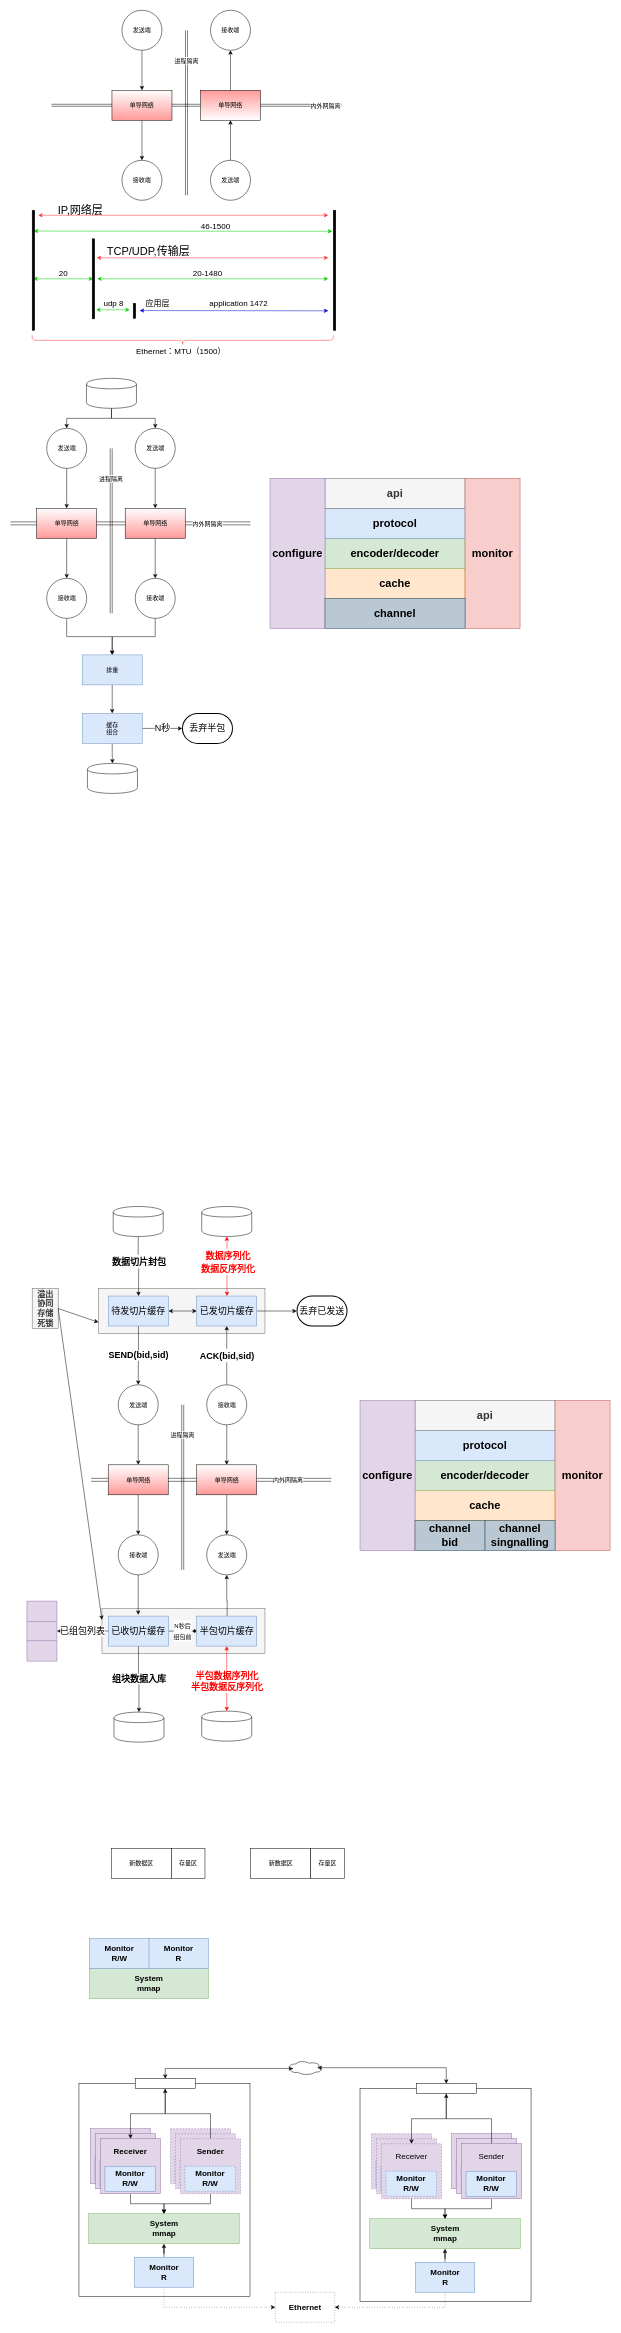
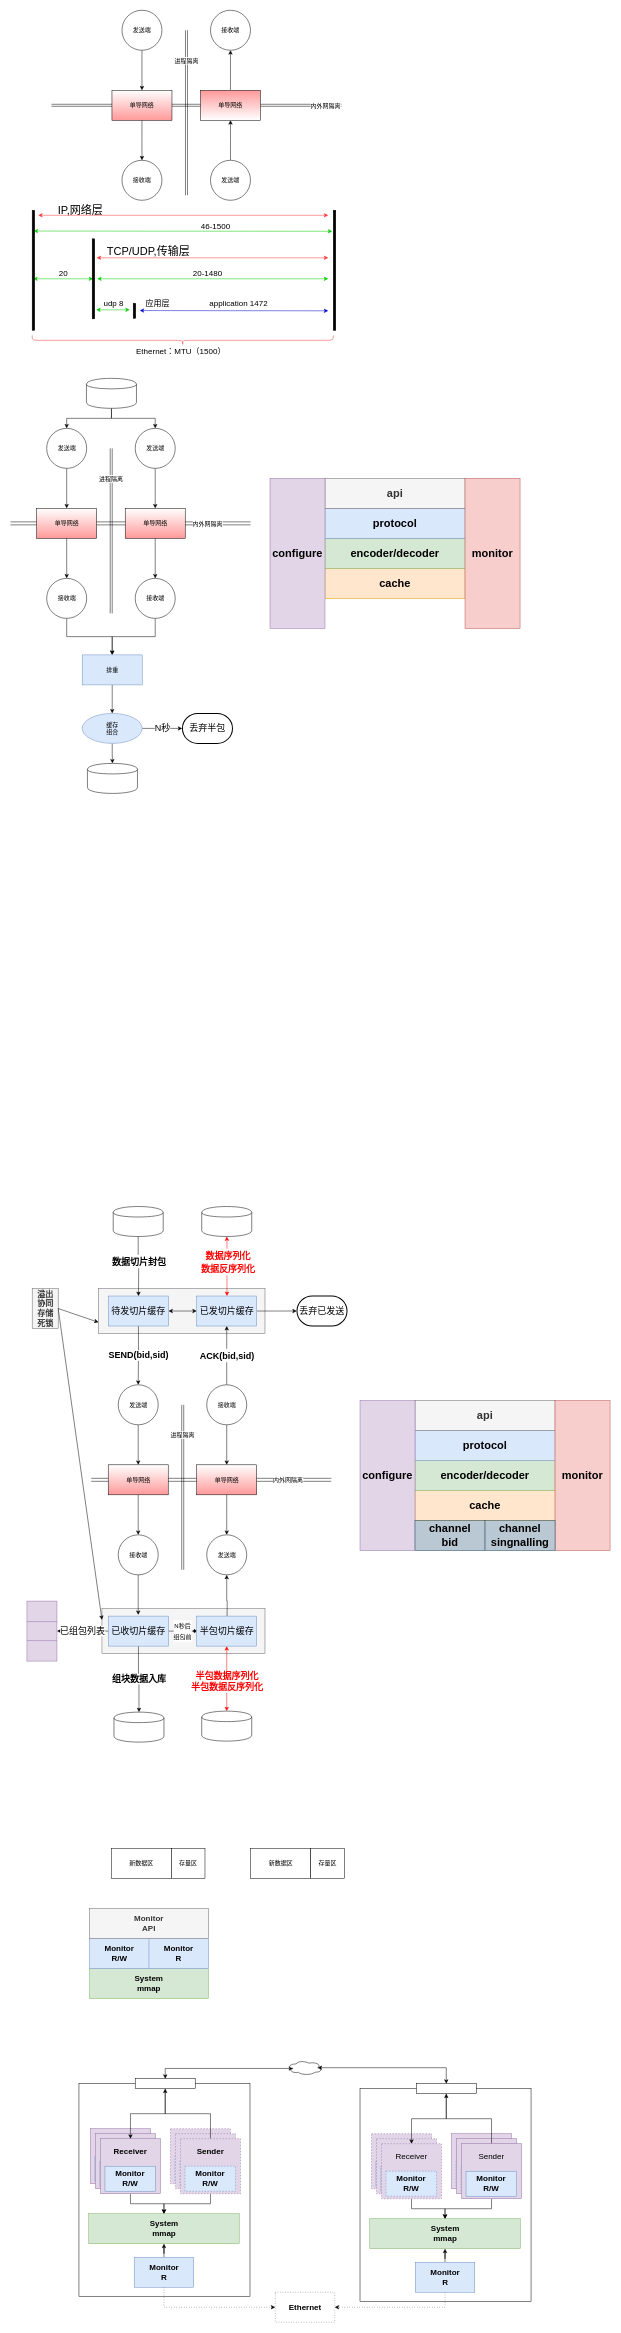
node "channel": removed
node "缓存 组合": shape rectangle -> ellipse
node "Monitor API": added
